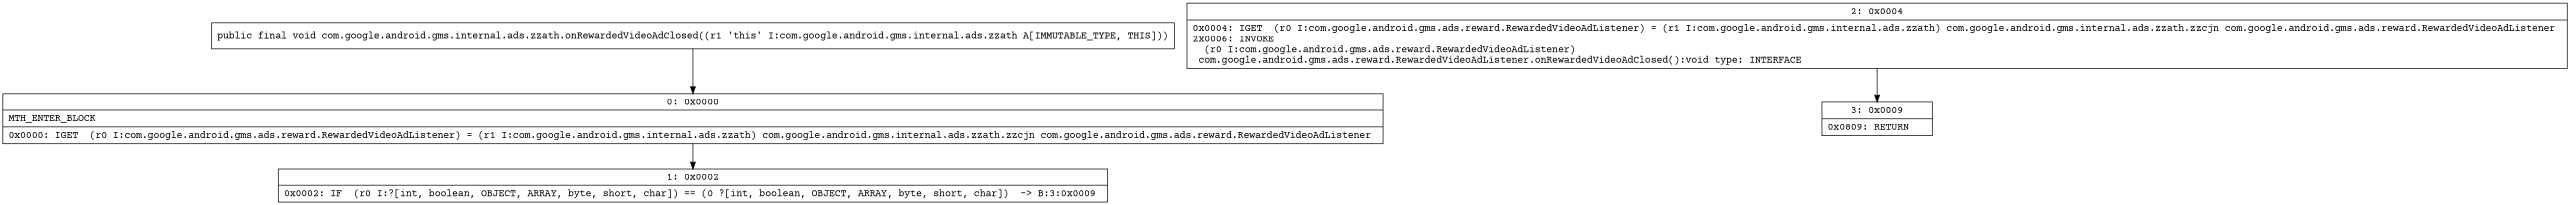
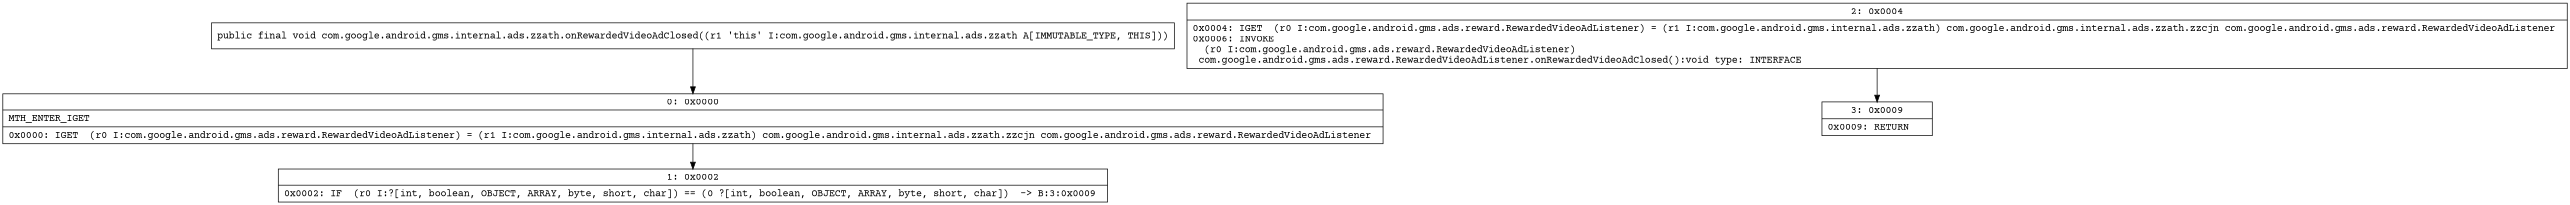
node "2: 0x0004": text "2x0006: INVOKE" -> "0x0006: INVOKE"
node "0: 0x0000": text "MTH_ENTER_BLOCK" -> "MTH_ENTER_IGET"
node "3: 0x0009": text "0x0809: RETURN" -> "0x0009: RETURN"
